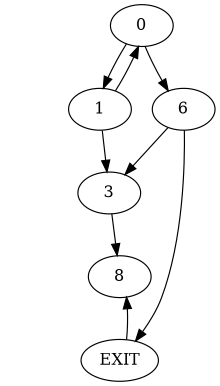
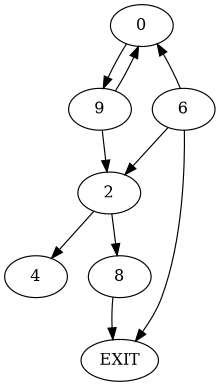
edge "0" -> "6": reversed
node "1": label "1" -> "9"
node "3": label "3" -> "2"
node "4": added
edge "EXIT" -> "8": reversed
